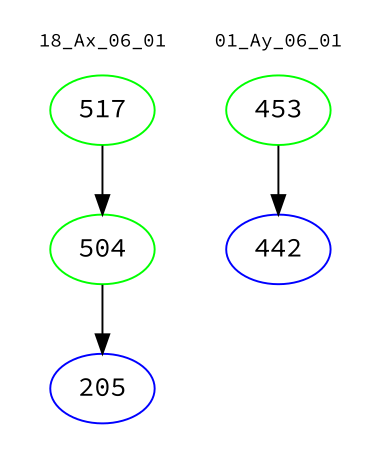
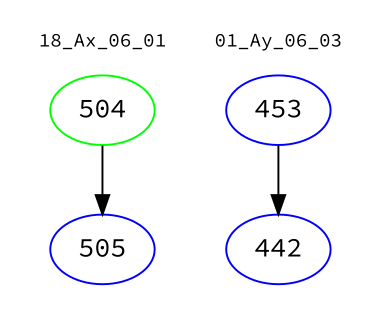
cluster "01_Ay_06_01": label "01_Ay_06_01" -> "01_Ay_06_03"
node "517": removed
node "453": color green -> blue
node "205": label "205" -> "505"
